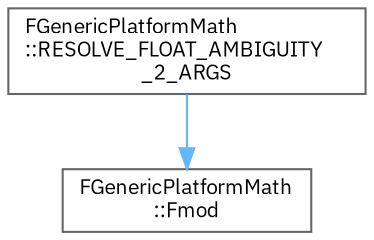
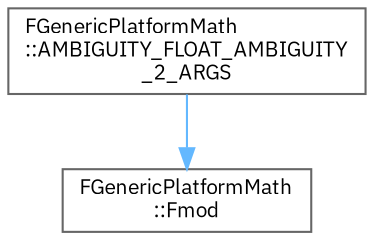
node "FGenericPlatformMath ::RESOLVE_FLOAT_AMBIGUITY _2_ARGS": label "FGenericPlatformMath ::RESOLVE_FLOAT_AMBIGUITY _2_ARGS" -> "FGenericPlatformMath ::AMBIGUITY_FLOAT_AMBIGUITY _2_ARGS"
